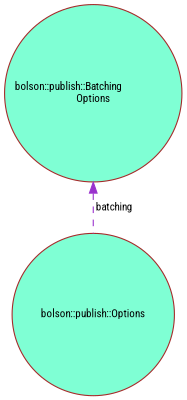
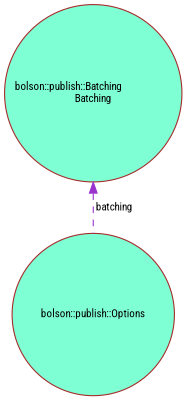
node "bolson::publish::Batching Options": label "bolson::publish::Batching Options" -> "bolson::publish::Batching Batching"
